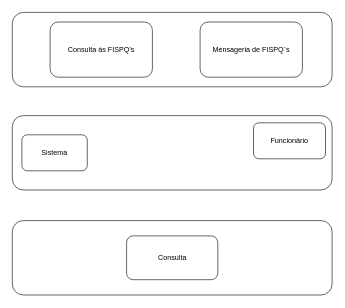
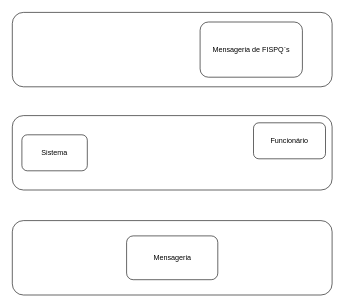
node "Consulta ás FISPQ's": removed
node "Consulta": label "Consulta" -> "Mensageria"
